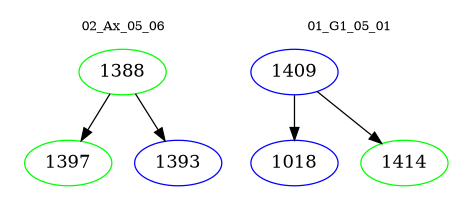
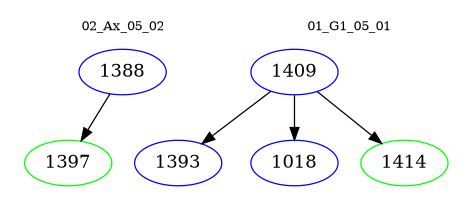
cluster "02_Ax_05_06": label "02_Ax_05_06" -> "02_Ax_05_02"
node "1388": color green -> blue
edge "1388" -> "1393": now "1409" -> "1393"
